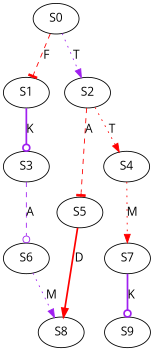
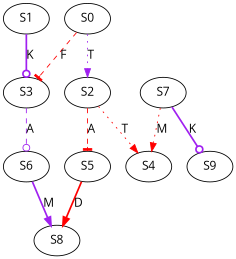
edge "S0" -> "S1": now "S0" -> "S3"
edge "S4" -> "S7": reversed
edge "S6" -> "S8": style dotted -> bold
